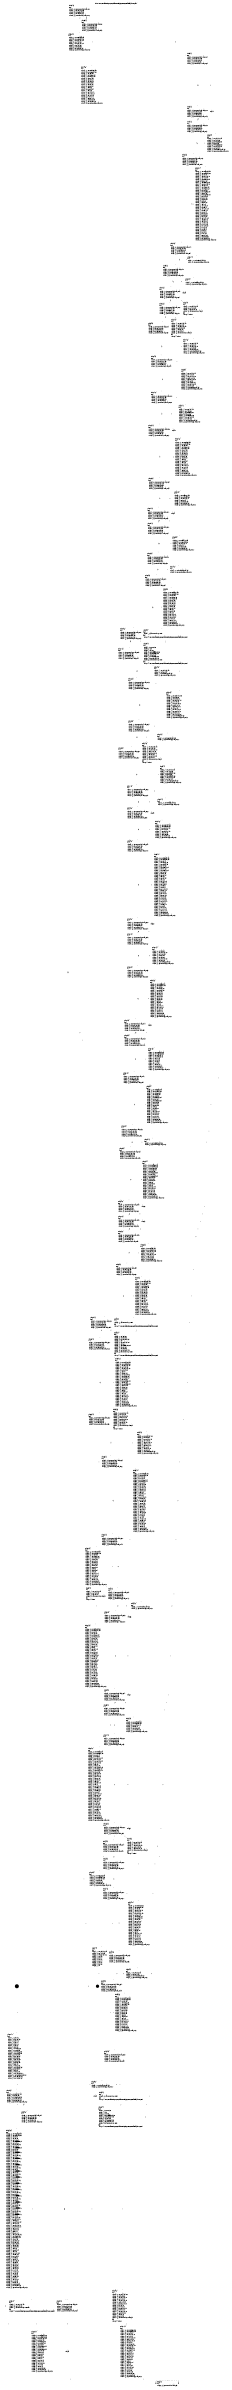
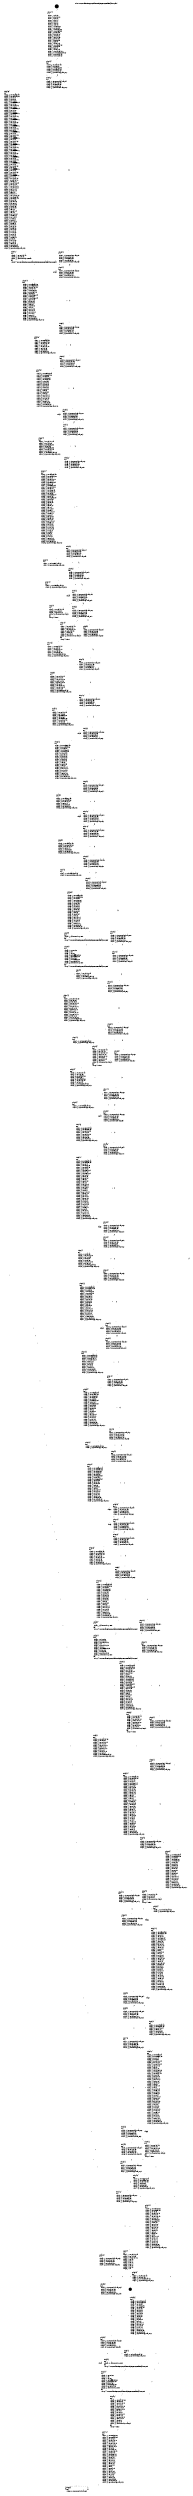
edge "0x401ed7 [28]" -> "0x401ebb [28]": reversed
